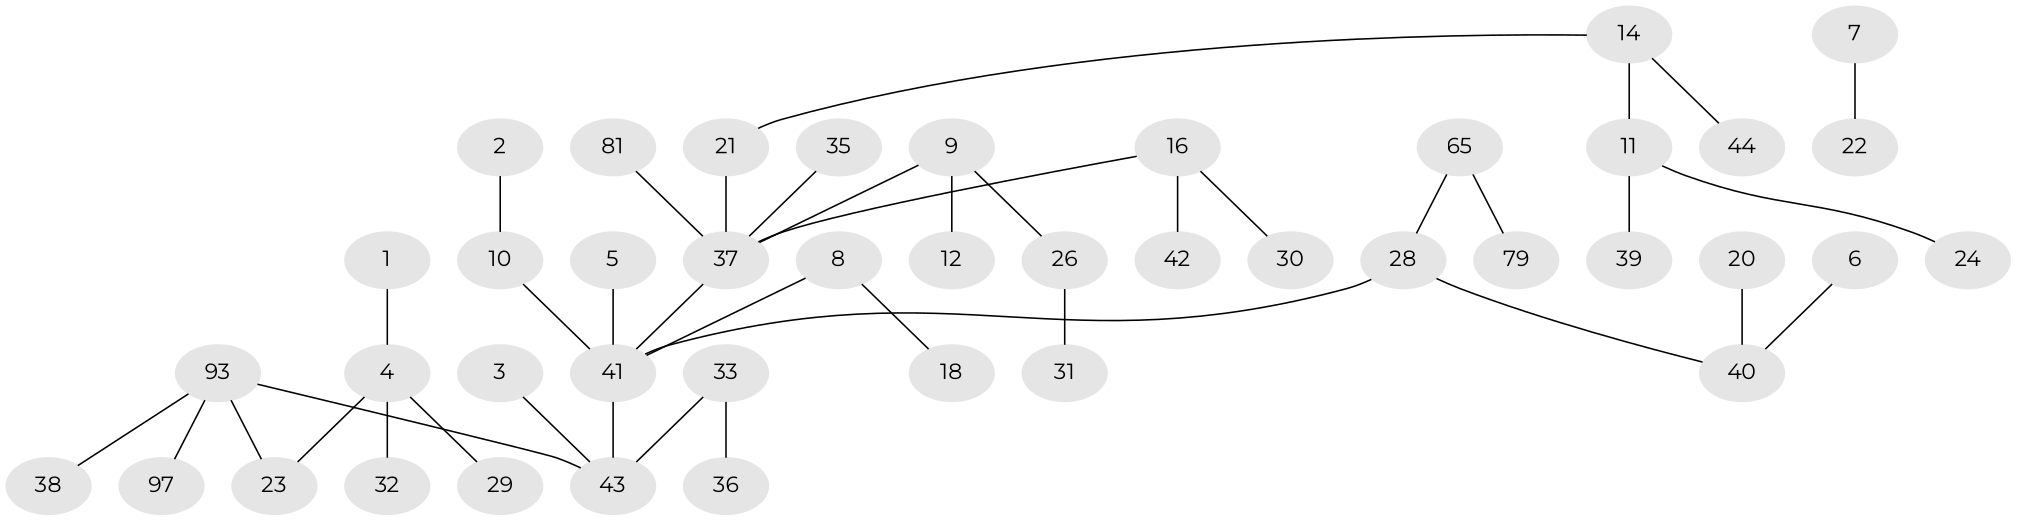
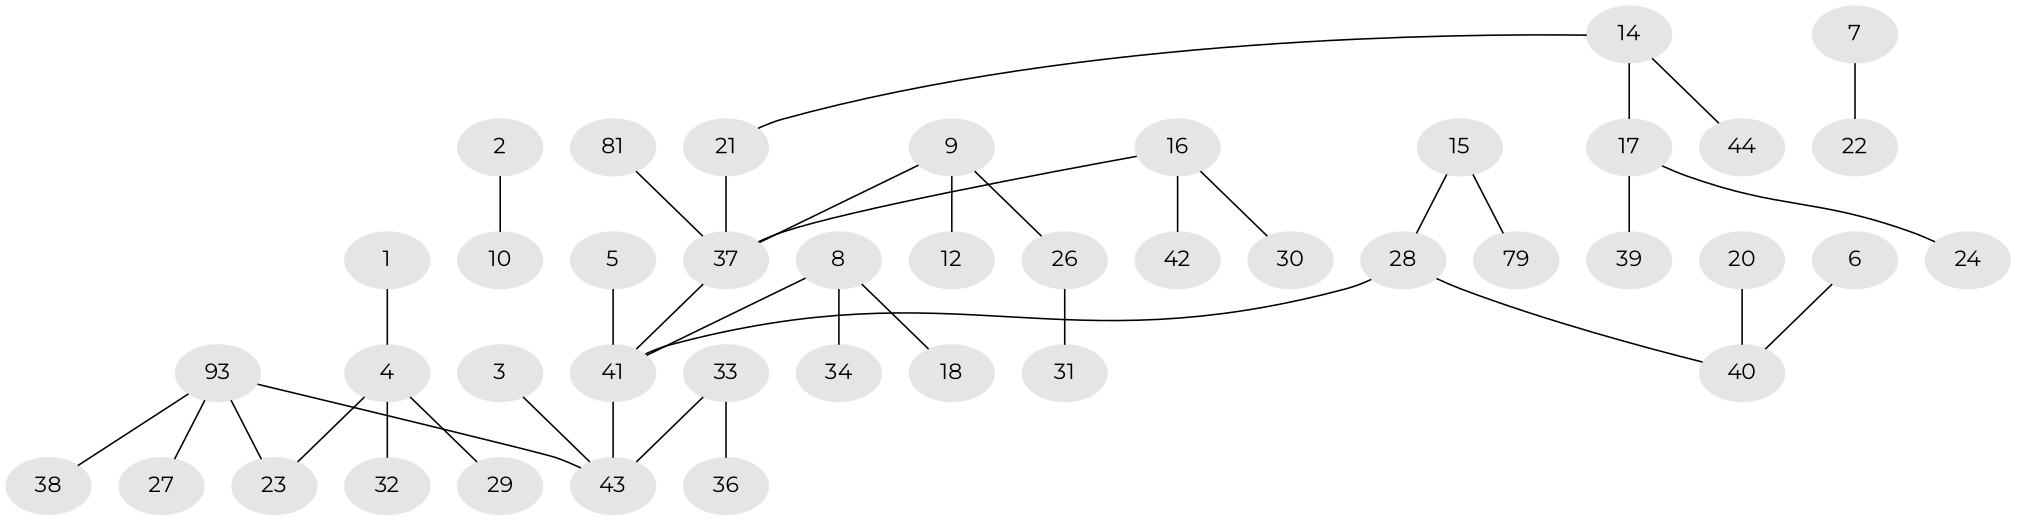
node "35": removed
node "65": label "65" -> "15"
node "11": label "11" -> "17"
edge "10" -- "41": removed
node "34": added
node "97": label "97" -> "27"
